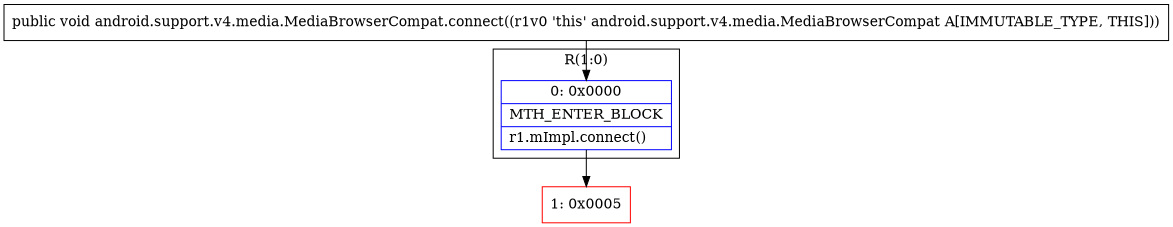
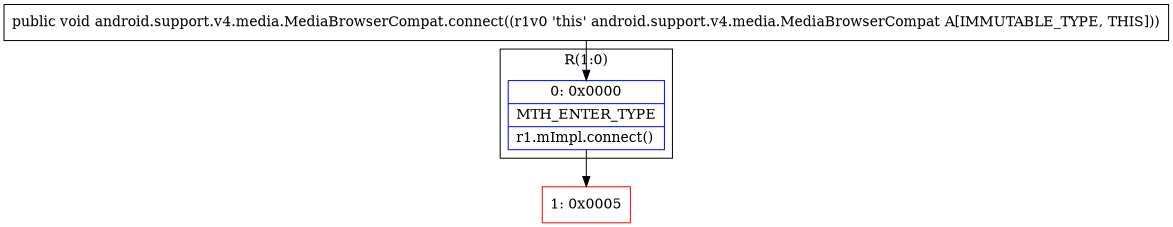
node "0: 0x0000": text "MTH_ENTER_BLOCK" -> "MTH_ENTER_TYPE"
